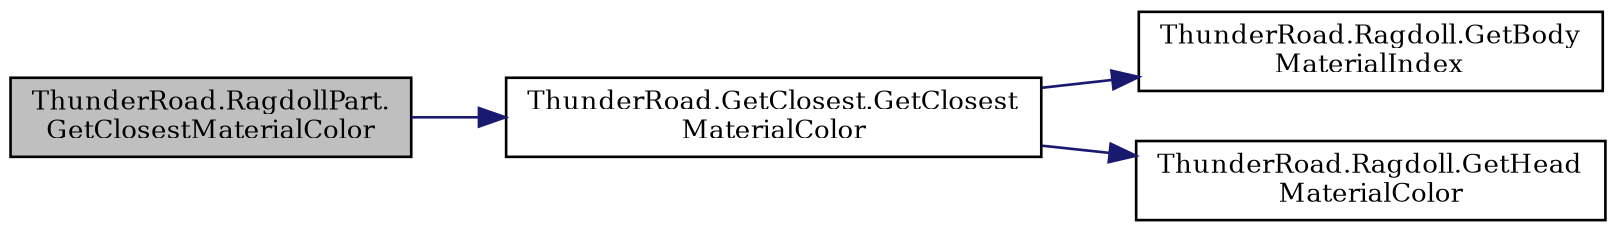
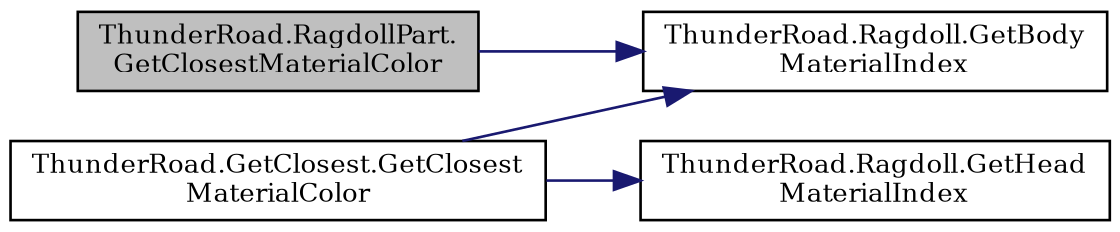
edge "ThunderRoad.RagdollPart. GetClosestMaterialColor" -> "ThunderRoad.GetClosest.GetClosest MaterialColor": now "ThunderRoad.RagdollPart. GetClosestMaterialColor" -> "ThunderRoad.Ragdoll.GetBody MaterialIndex"
node "ThunderRoad.Ragdoll.GetHead MaterialColor": label "ThunderRoad.Ragdoll.GetHead MaterialColor" -> "ThunderRoad.Ragdoll.GetHead MaterialIndex"
